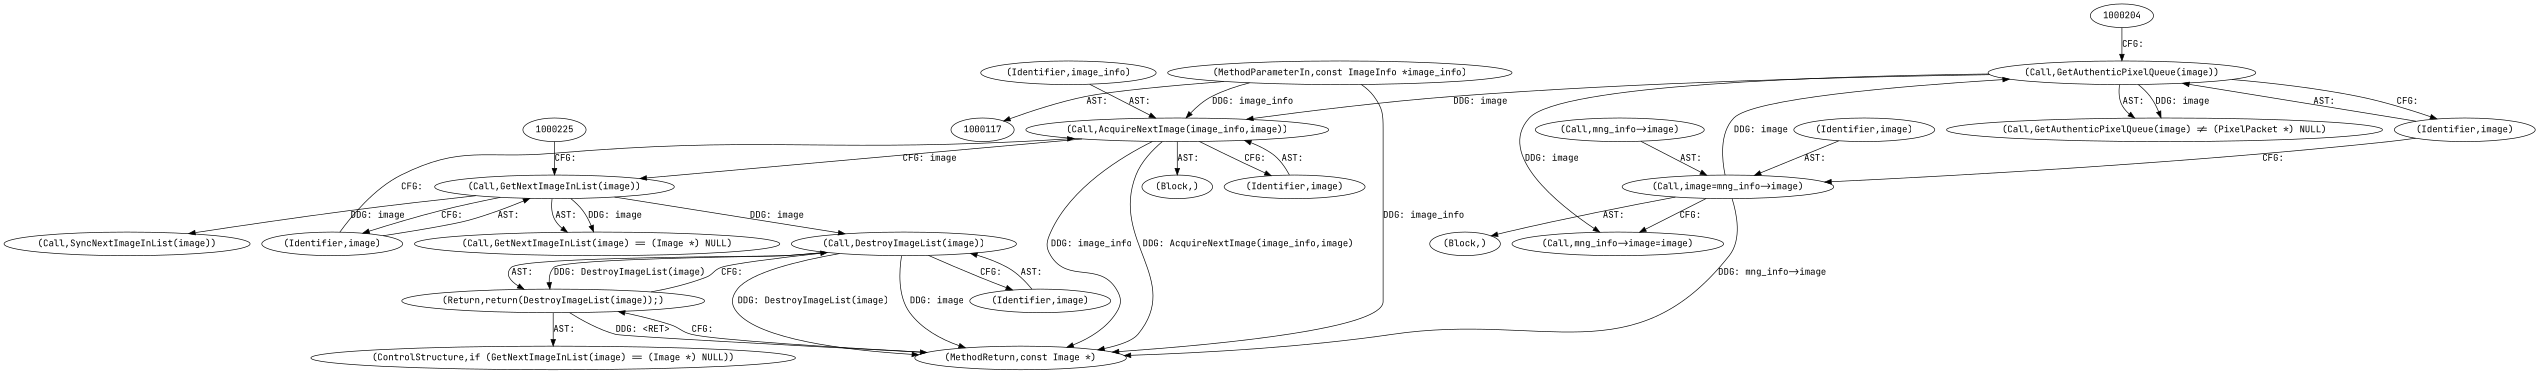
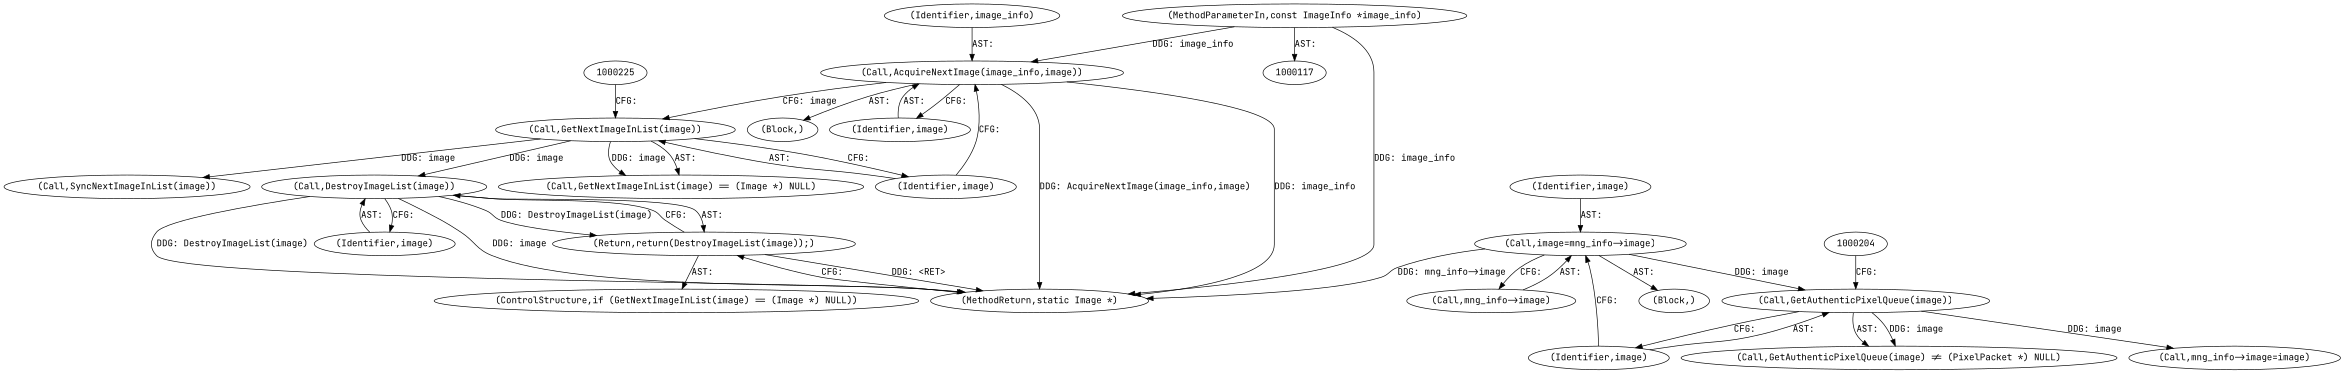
edge "(Call,GetAuthenticPixelQueue(image))" -> "(Call,AcquireNextImage(image_info,image))": removed, label "DDG: image"
edge "(Call,image=mng_info->image)" -> "(Call,mng_info->image=image)": now "(Call,image=mng_info->image)" -> "(Call,mng_info->image)"
node "(MethodReturn,const Image *)": label "(MethodReturn,const Image *)" -> "(MethodReturn,static Image *)"
